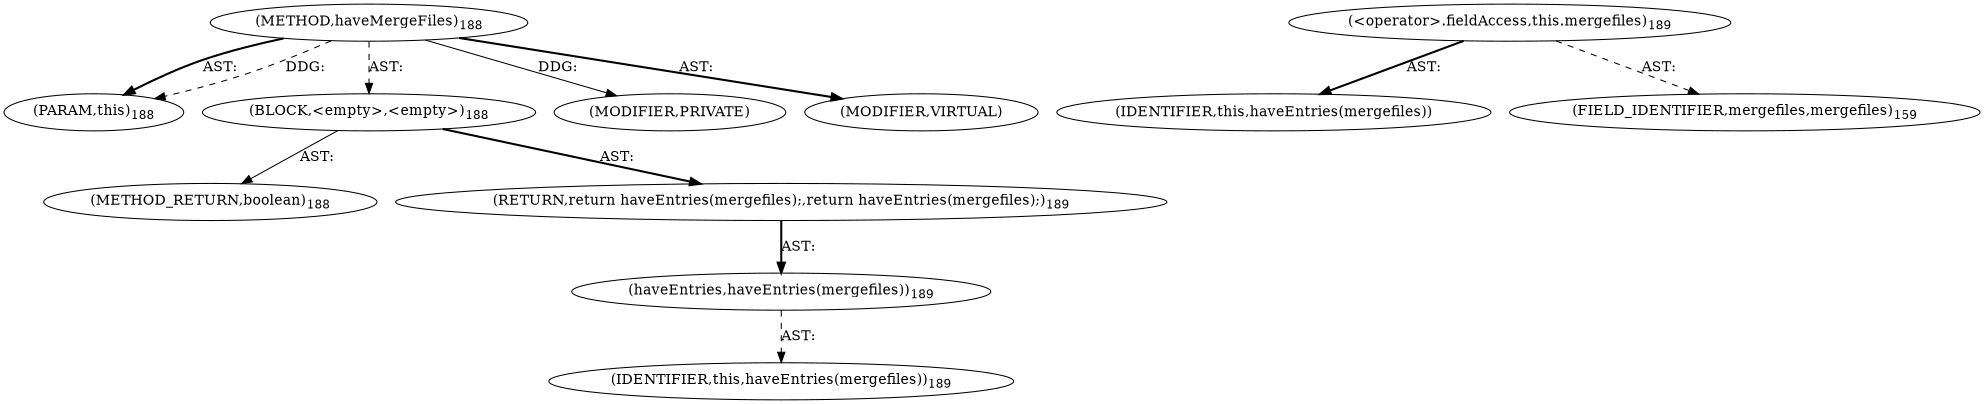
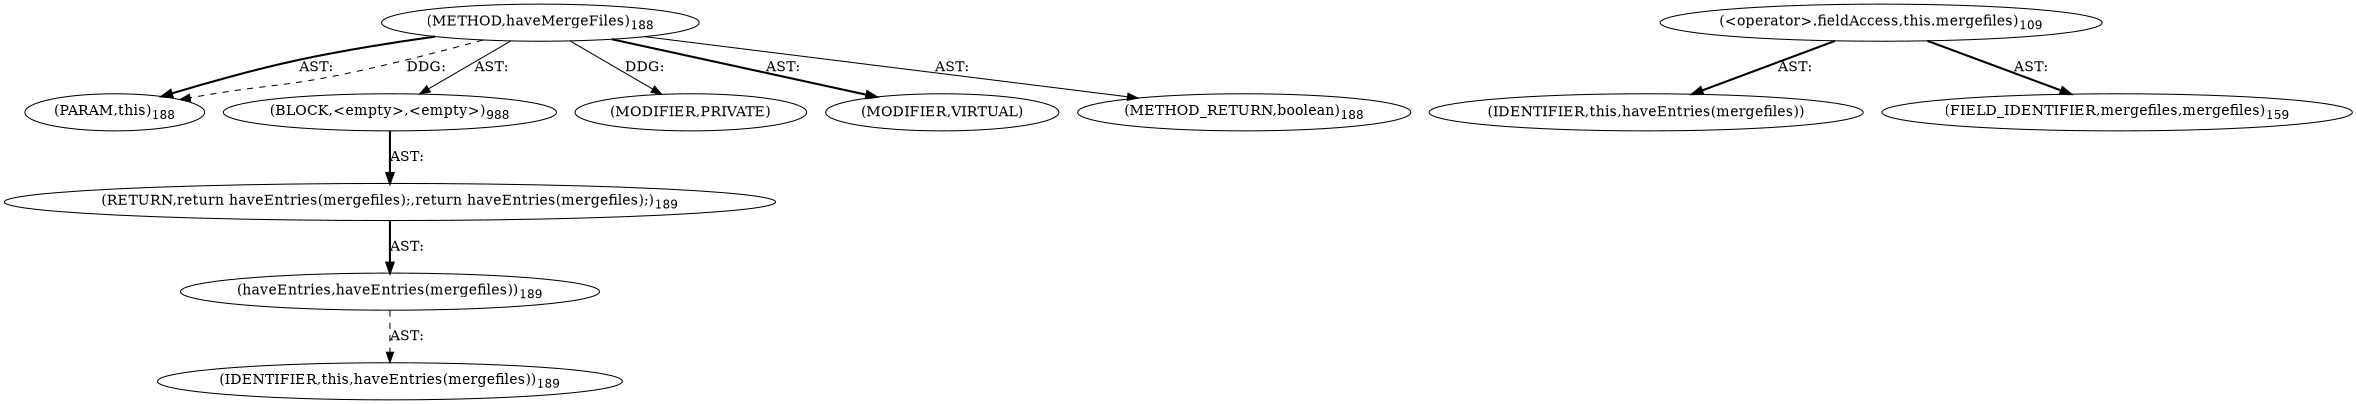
node "(<operator>.fieldAccess,this.mergefiles)": text "189" -> "109"
edge "(METHOD,haveMergeFiles)" -> "(BLOCK,<empty>,<empty>)": style dashed -> solid
edge "(<operator>.fieldAccess,this.mergefiles)" -> "(FIELD_IDENTIFIER,mergefiles,mergefiles)": style dashed -> bold
node "(BLOCK,<empty>,<empty>)": text "188" -> "988"
edge "(BLOCK,<empty>,<empty>)" -> "(METHOD_RETURN,boolean)": now "(METHOD,haveMergeFiles)" -> "(METHOD_RETURN,boolean)"
